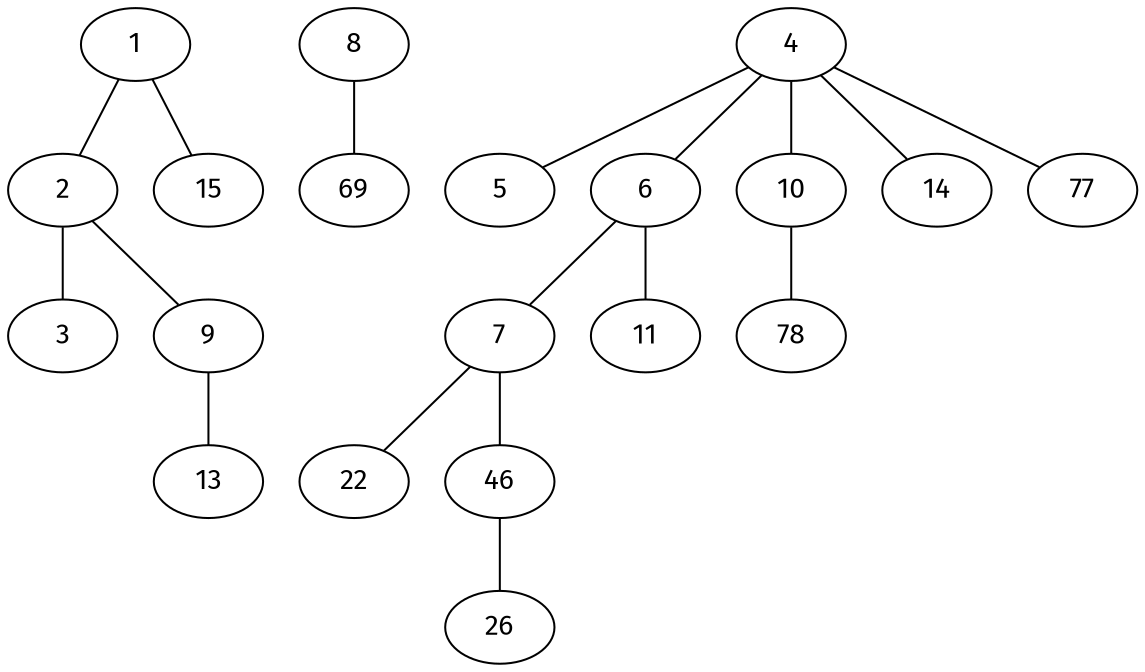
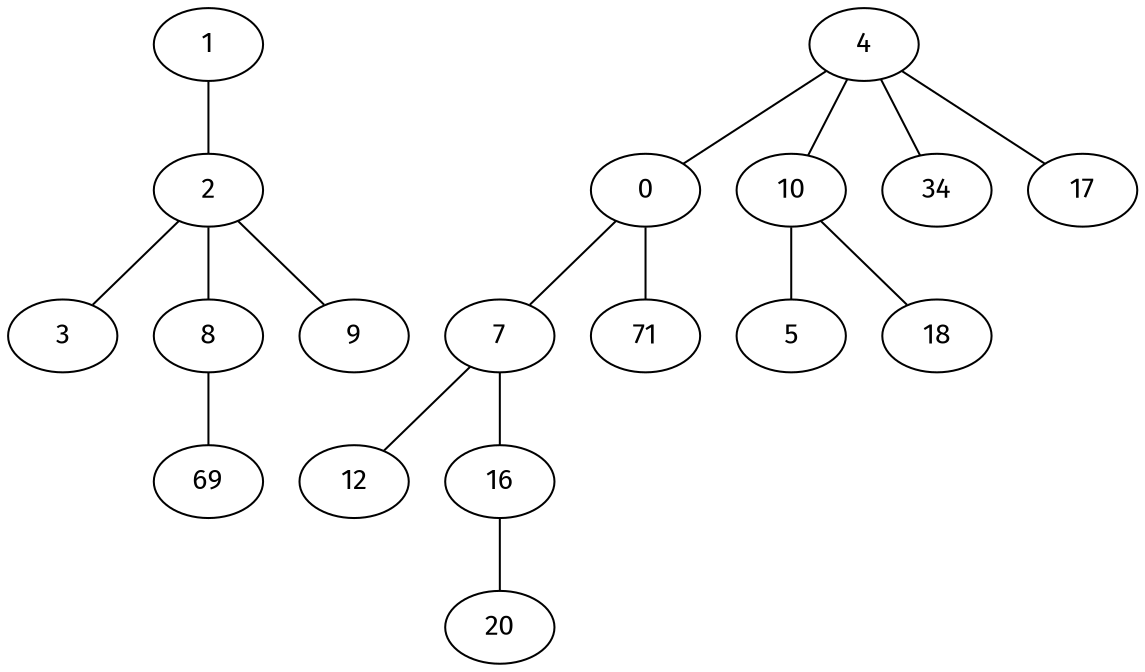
edge "4" -- "5": now "10" -- "5"
node "15": removed
node "6": label "6" -> "0"
node "14": label "14" -> "34"
node "77": label "77" -> "17"
edge "2" -- "8": added
node "11": label "11" -> "71"
node "78": label "78" -> "18"
node "13": removed
node "22": label "22" -> "12"
node "46": label "46" -> "16"
node "26": label "26" -> "20"
